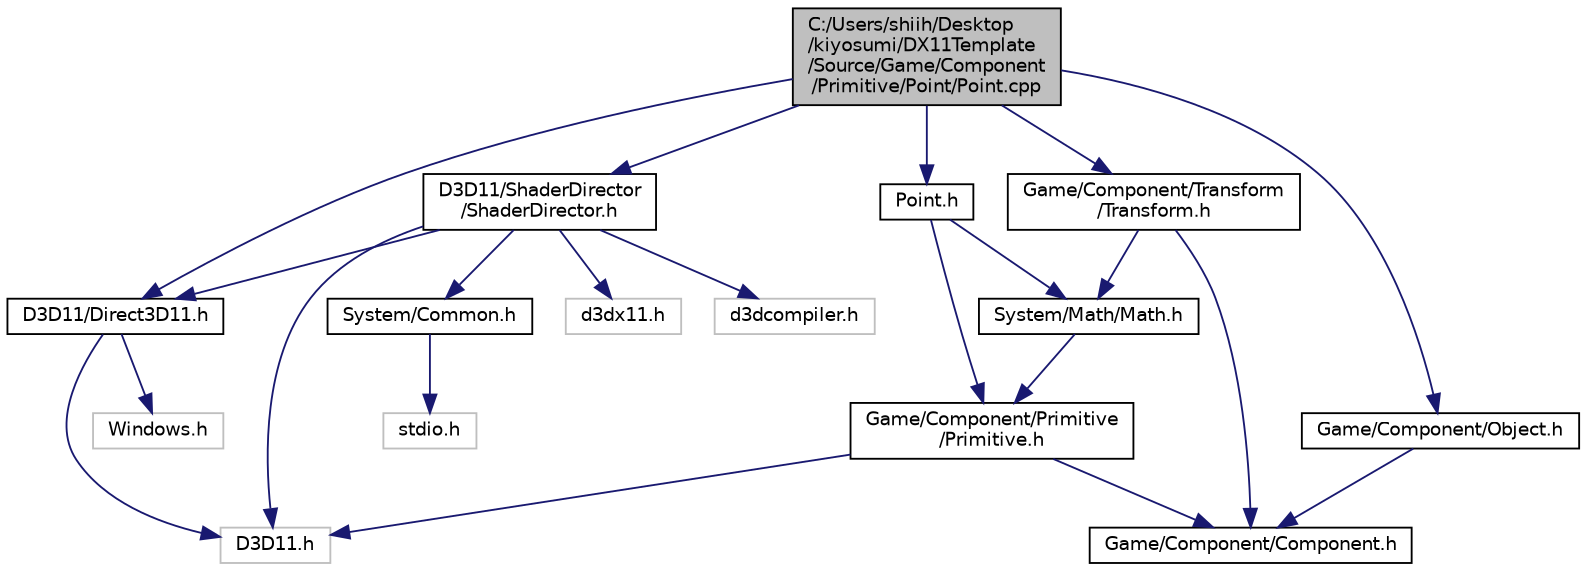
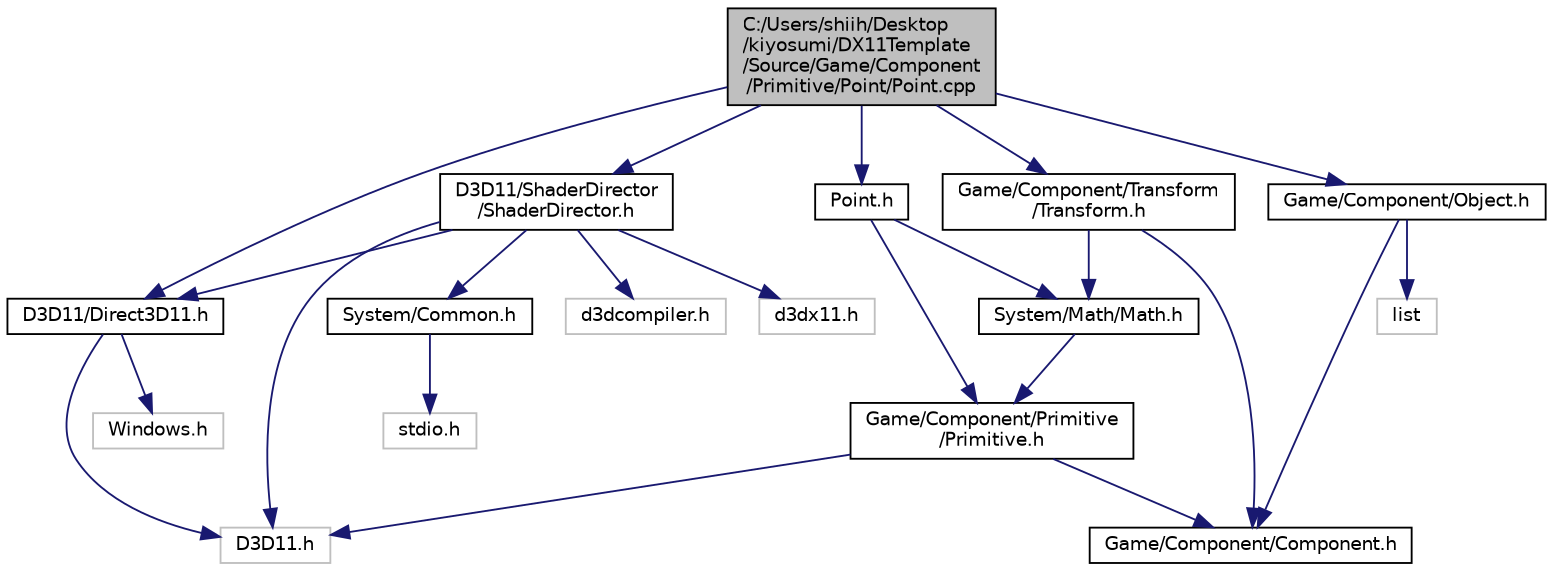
node "list": added
